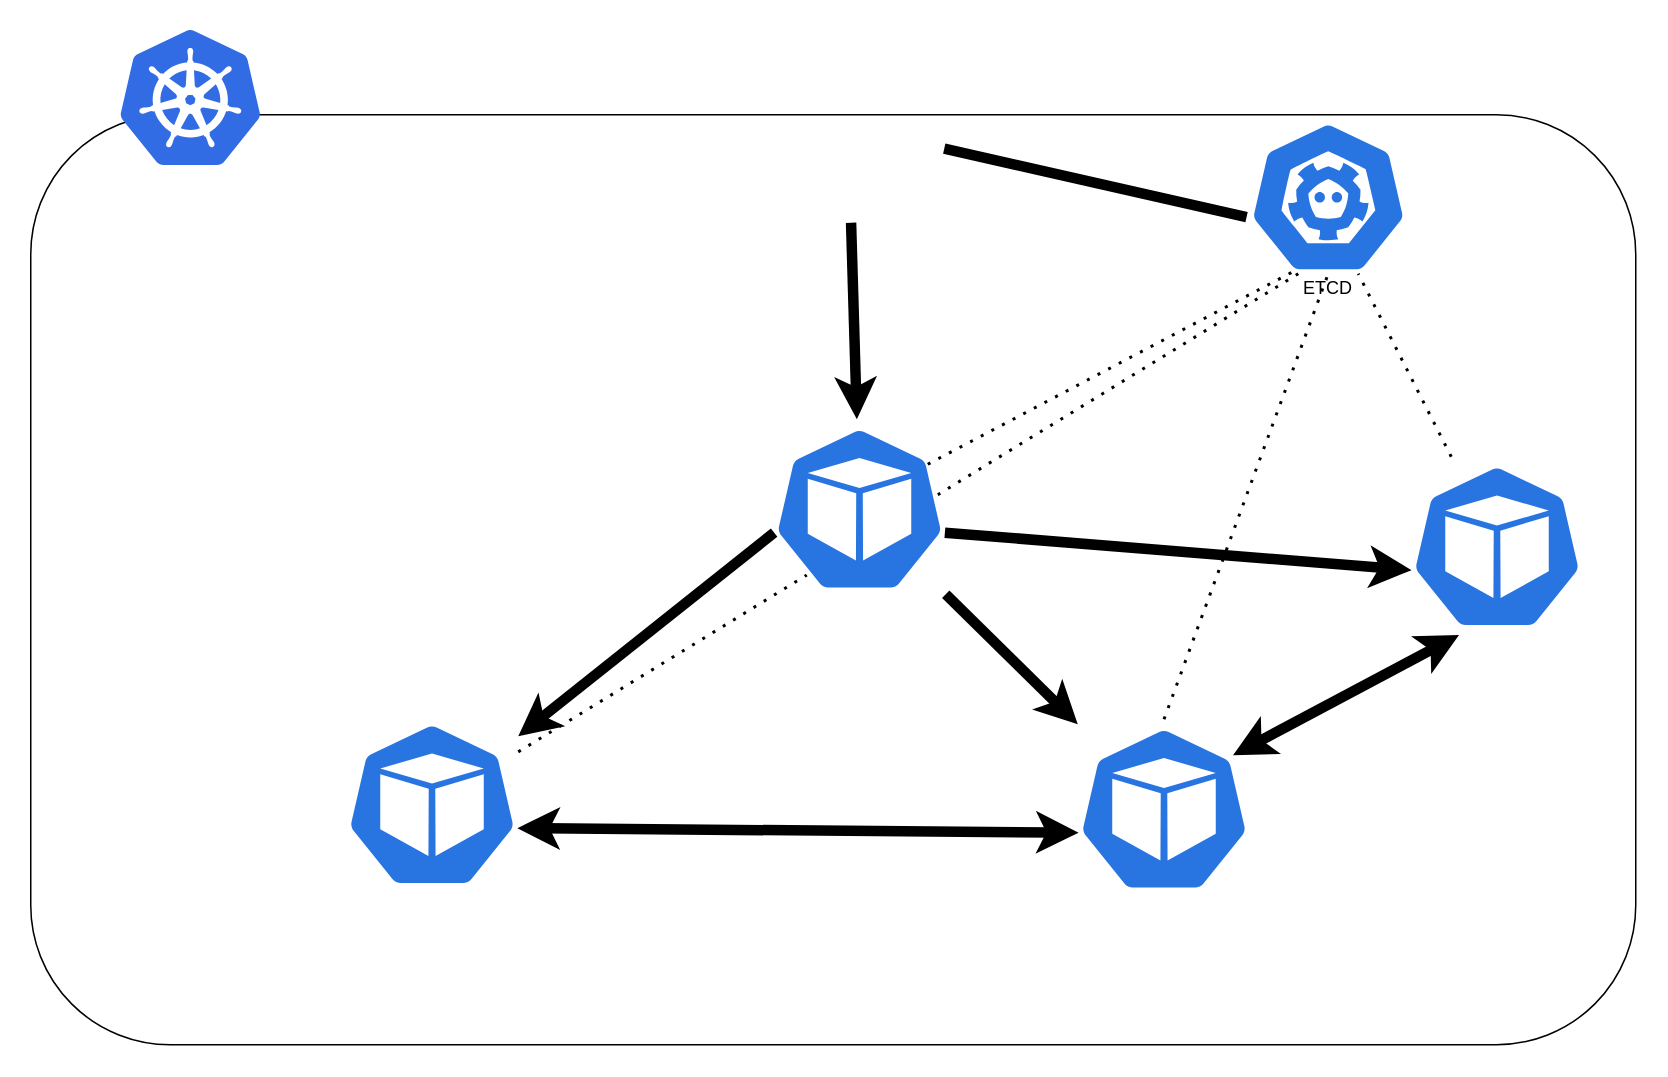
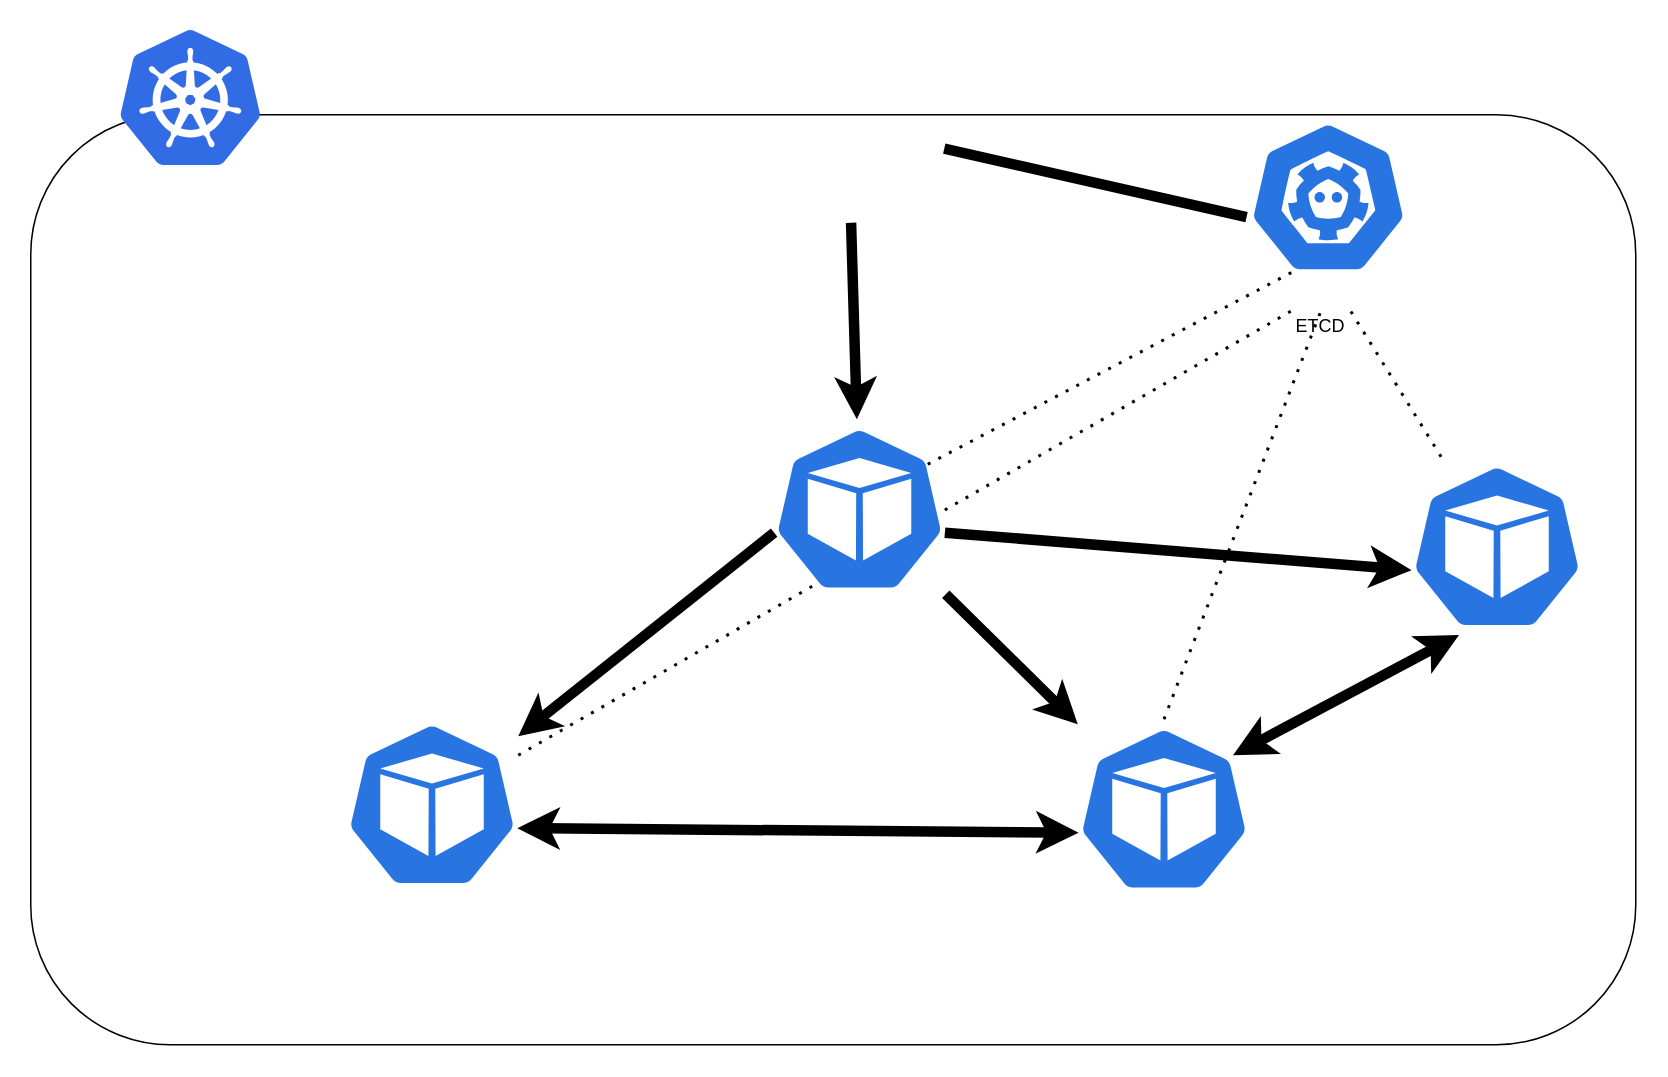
node "ETCD": moved (1328, 289) -> (1321, 326)
